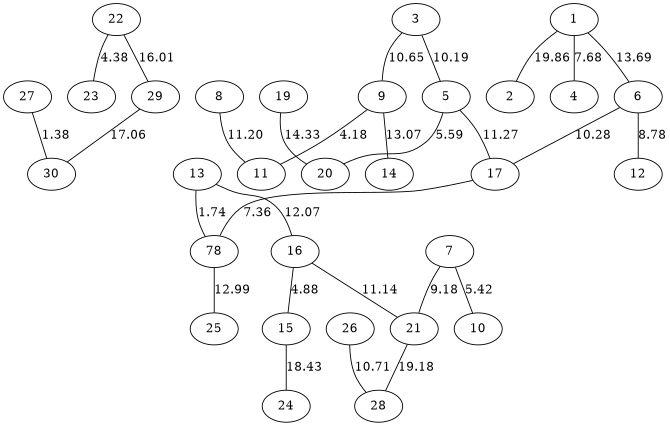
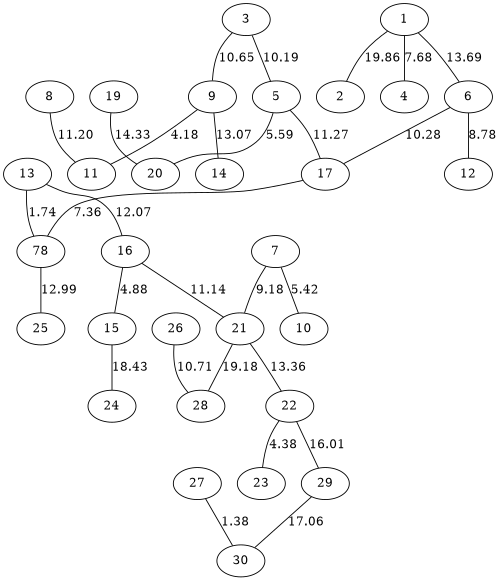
edge "21" -- "22": added, label "13.36"
